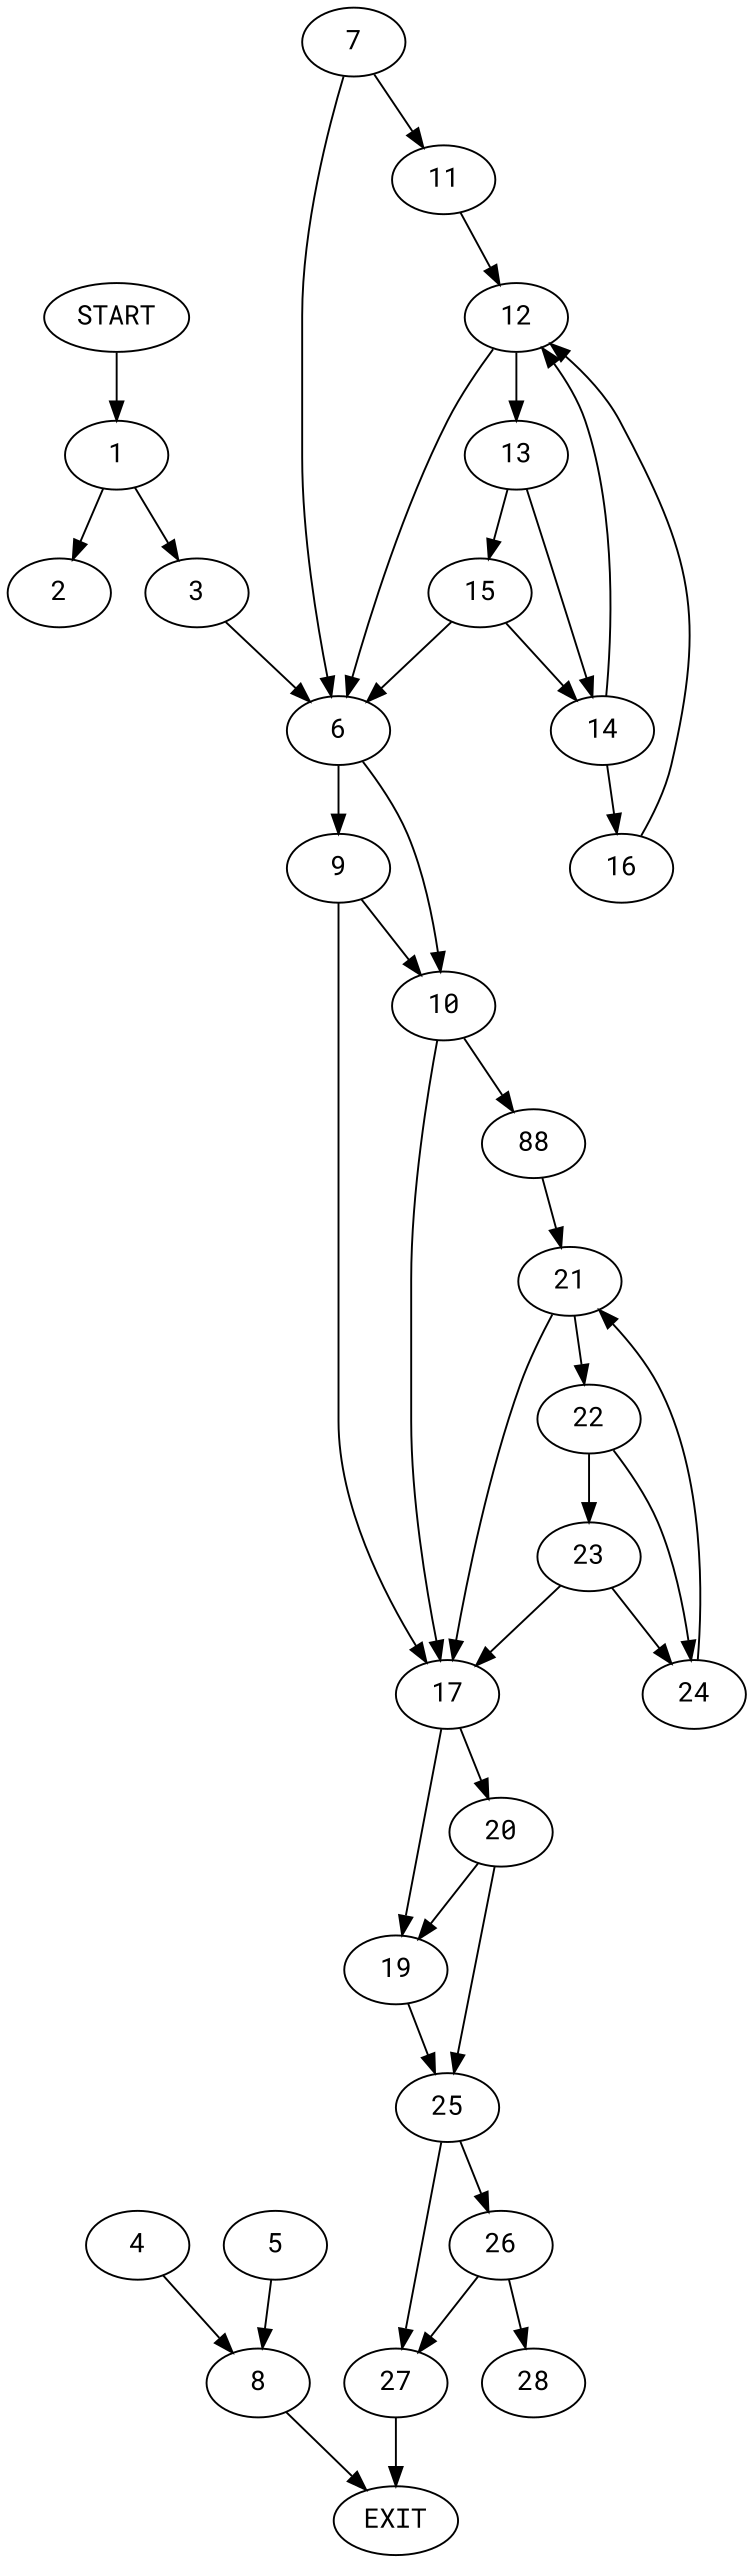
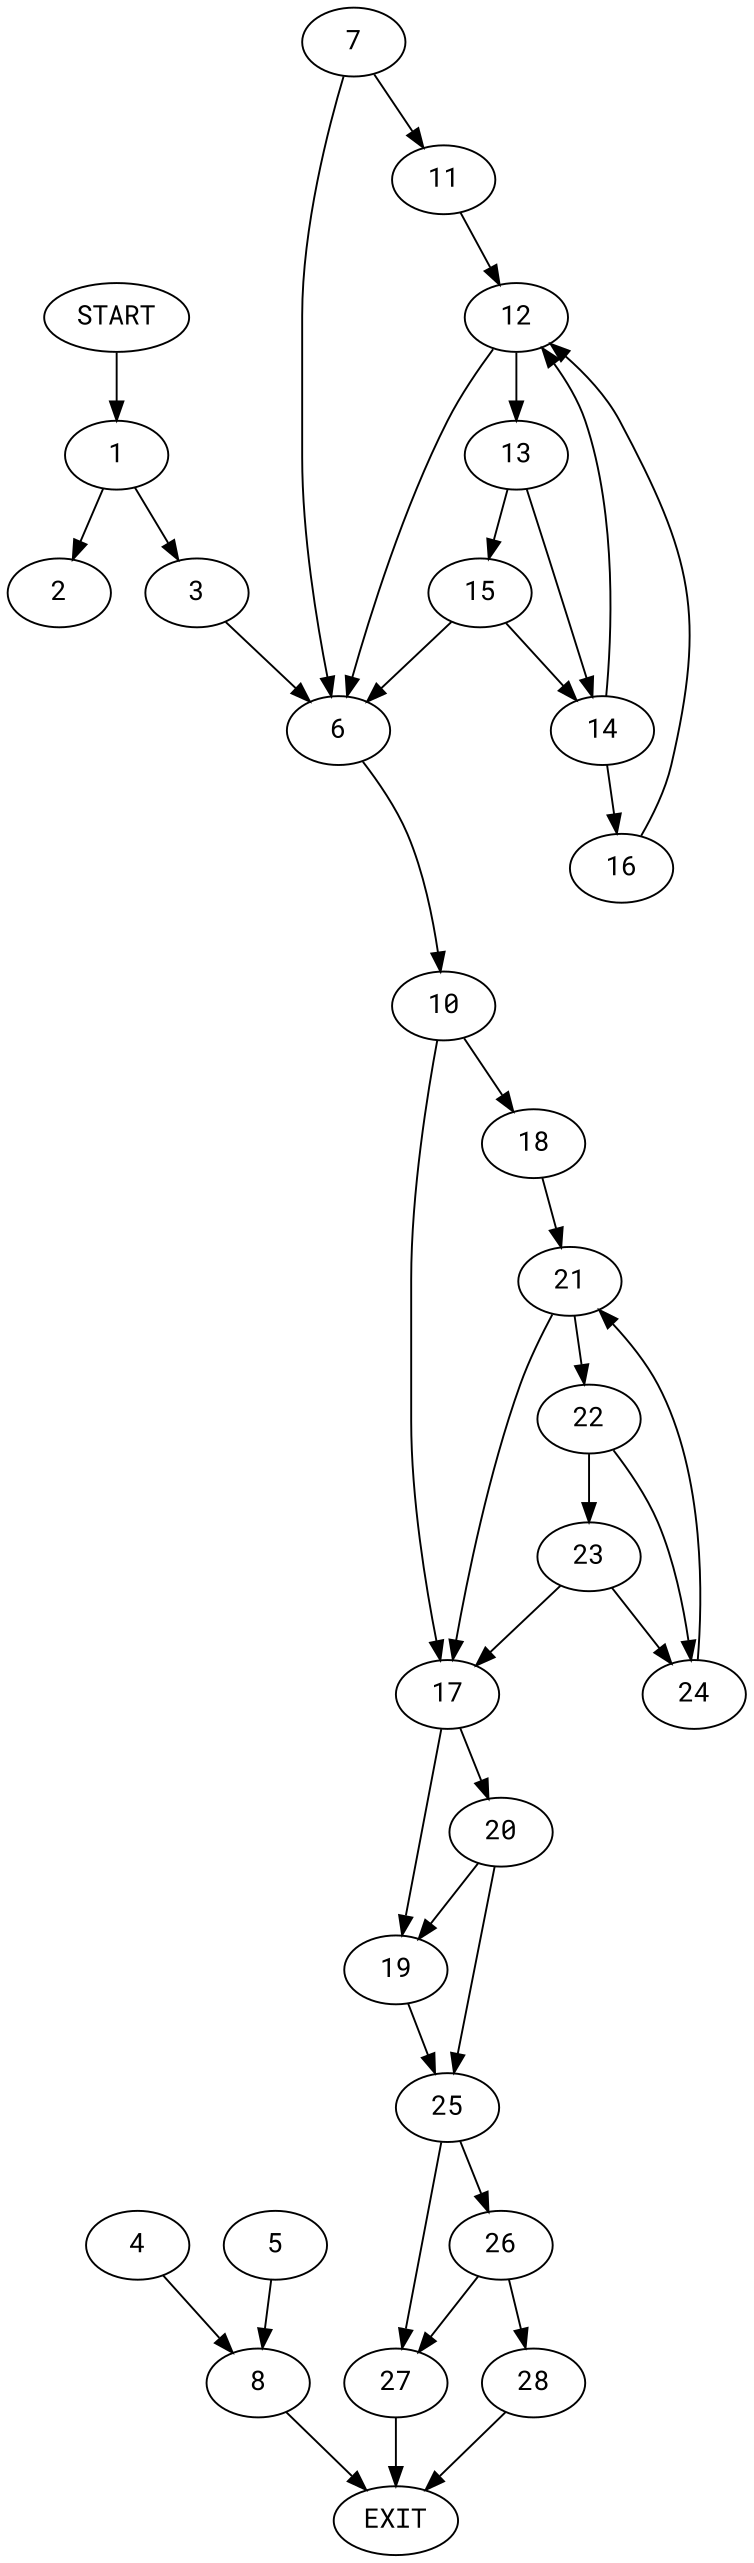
node "9": removed
node "88": label "88" -> "18"
edge "28" -> "EXIT": added
